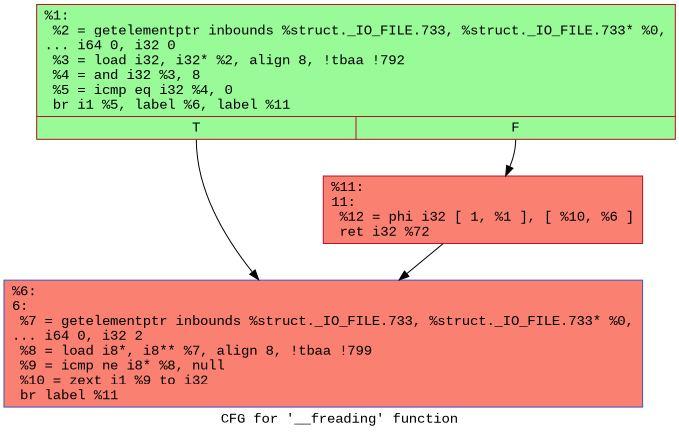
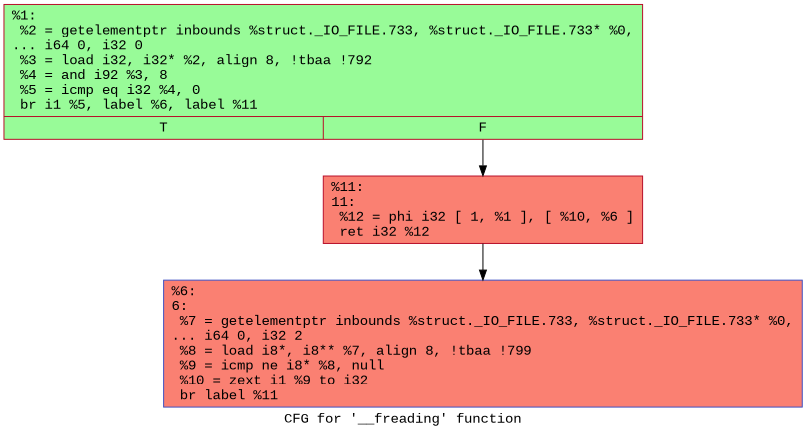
node "%1:": text "%4 = and i32 %3, 8" -> "%4 = and i92 %3, 8"
edge "%1:" -> "%6:": removed
node "%11:": text "ret i32 %72" -> "ret i32 %12"
